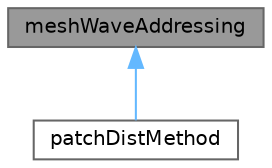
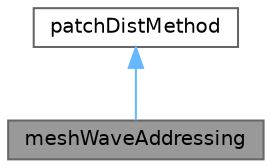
edge "patchDistMethod" -> "meshWaveAddressing": reversed
